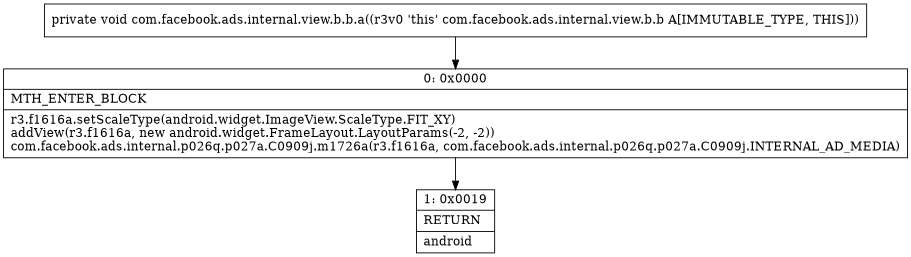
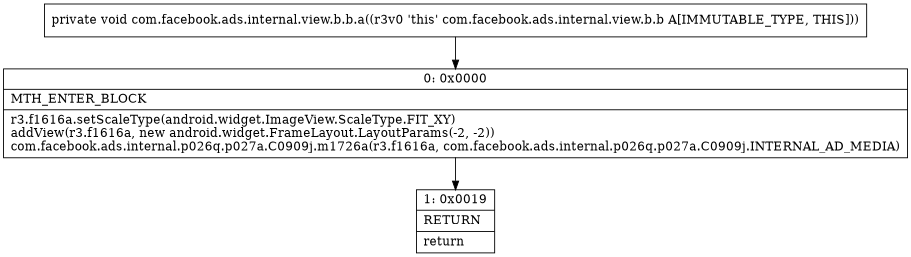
node "1: 0x0019": text "android" -> "return"
